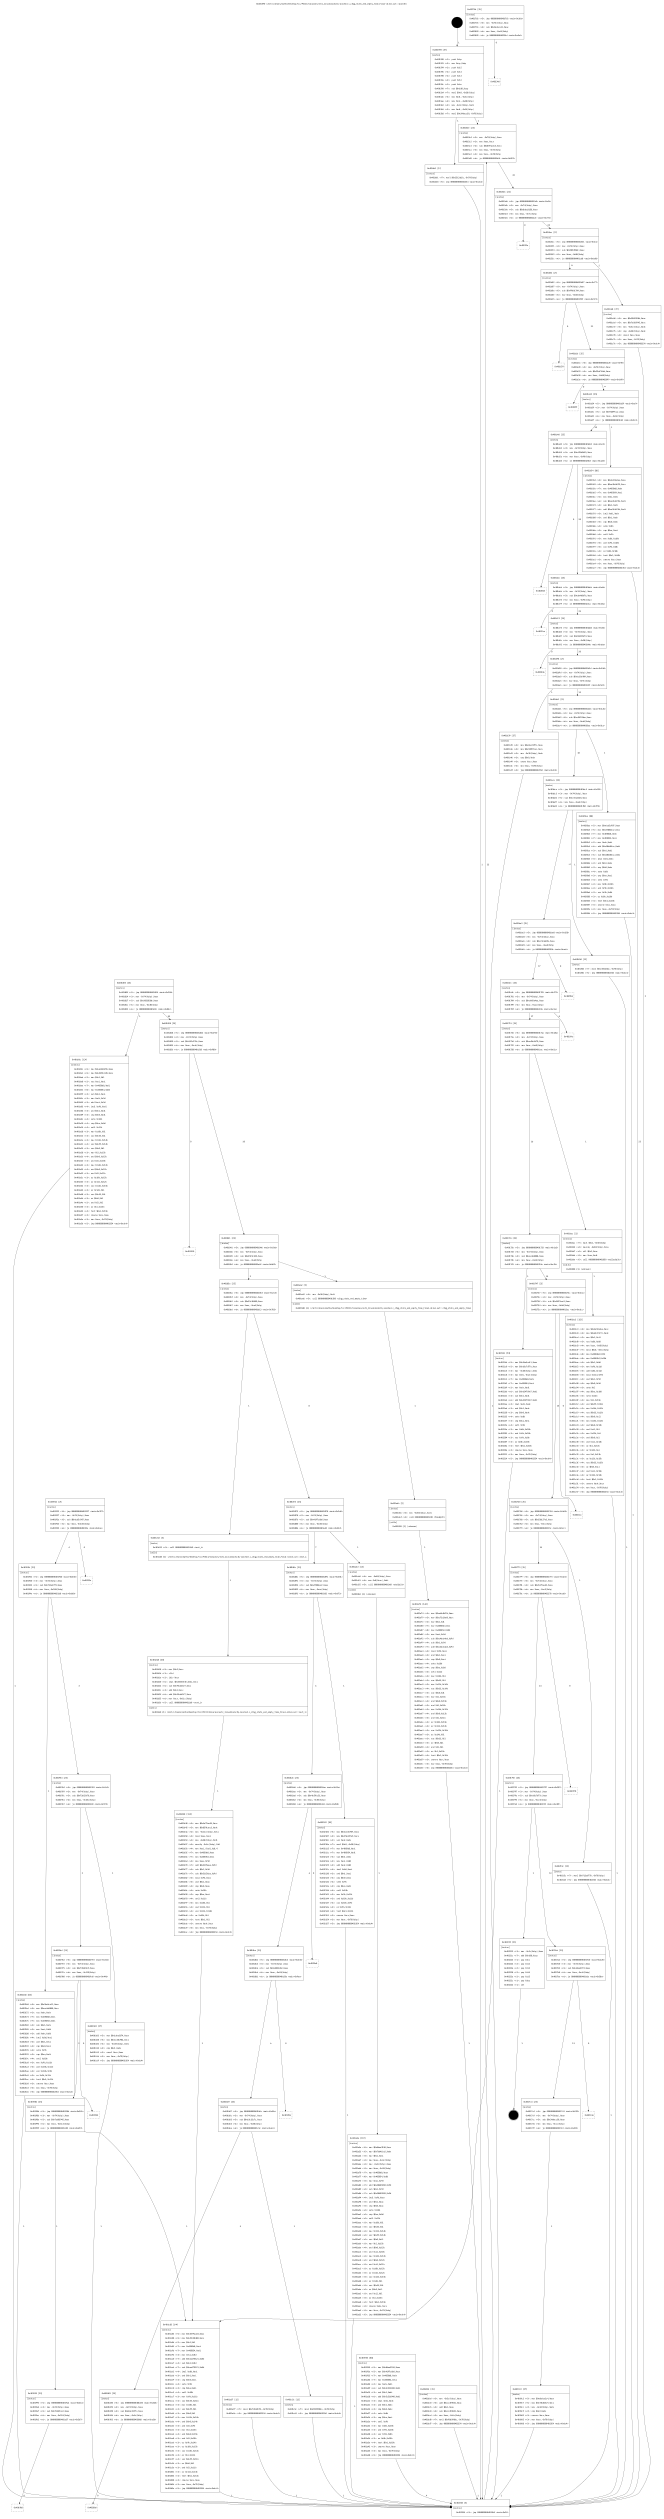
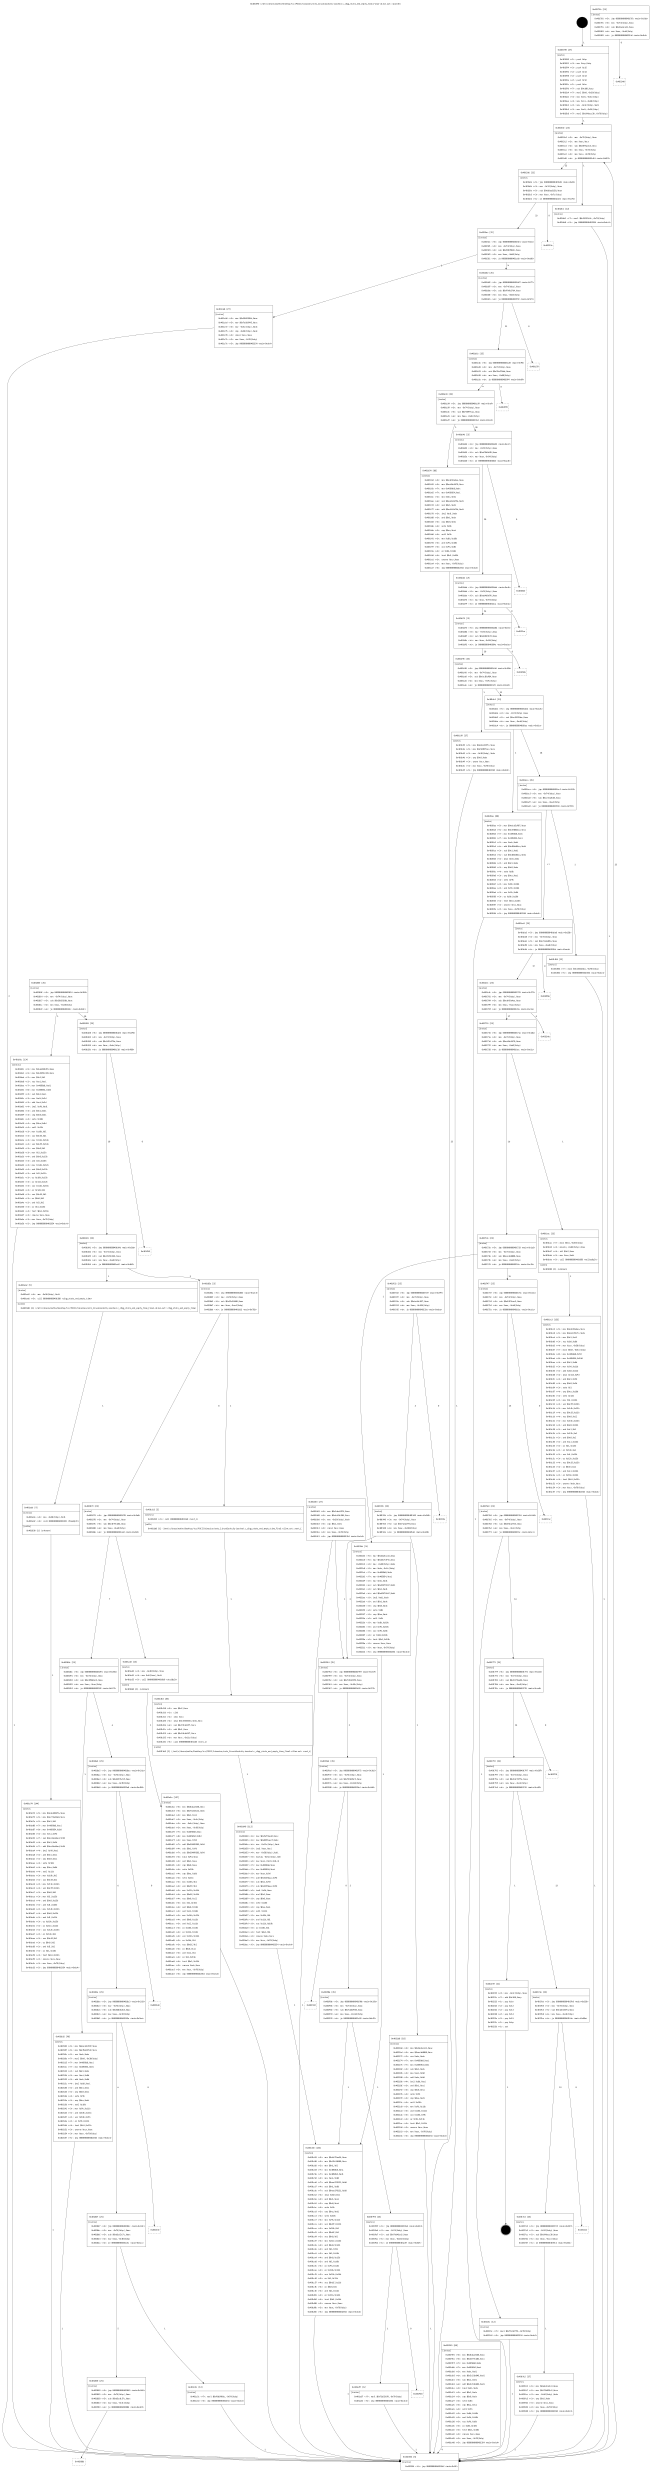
edge "0x401590 [47]" -> "0x401db1 [12]": now "0x4015bf [23]" -> "0x401db1 [12]"
edge "0x401954 [25]" -> "0x401b03 [27]": reversed
edge "0x40199f [25]" -> "0x401af7 [12]": added, label "1"
node "0x401dbd [31]": removed
